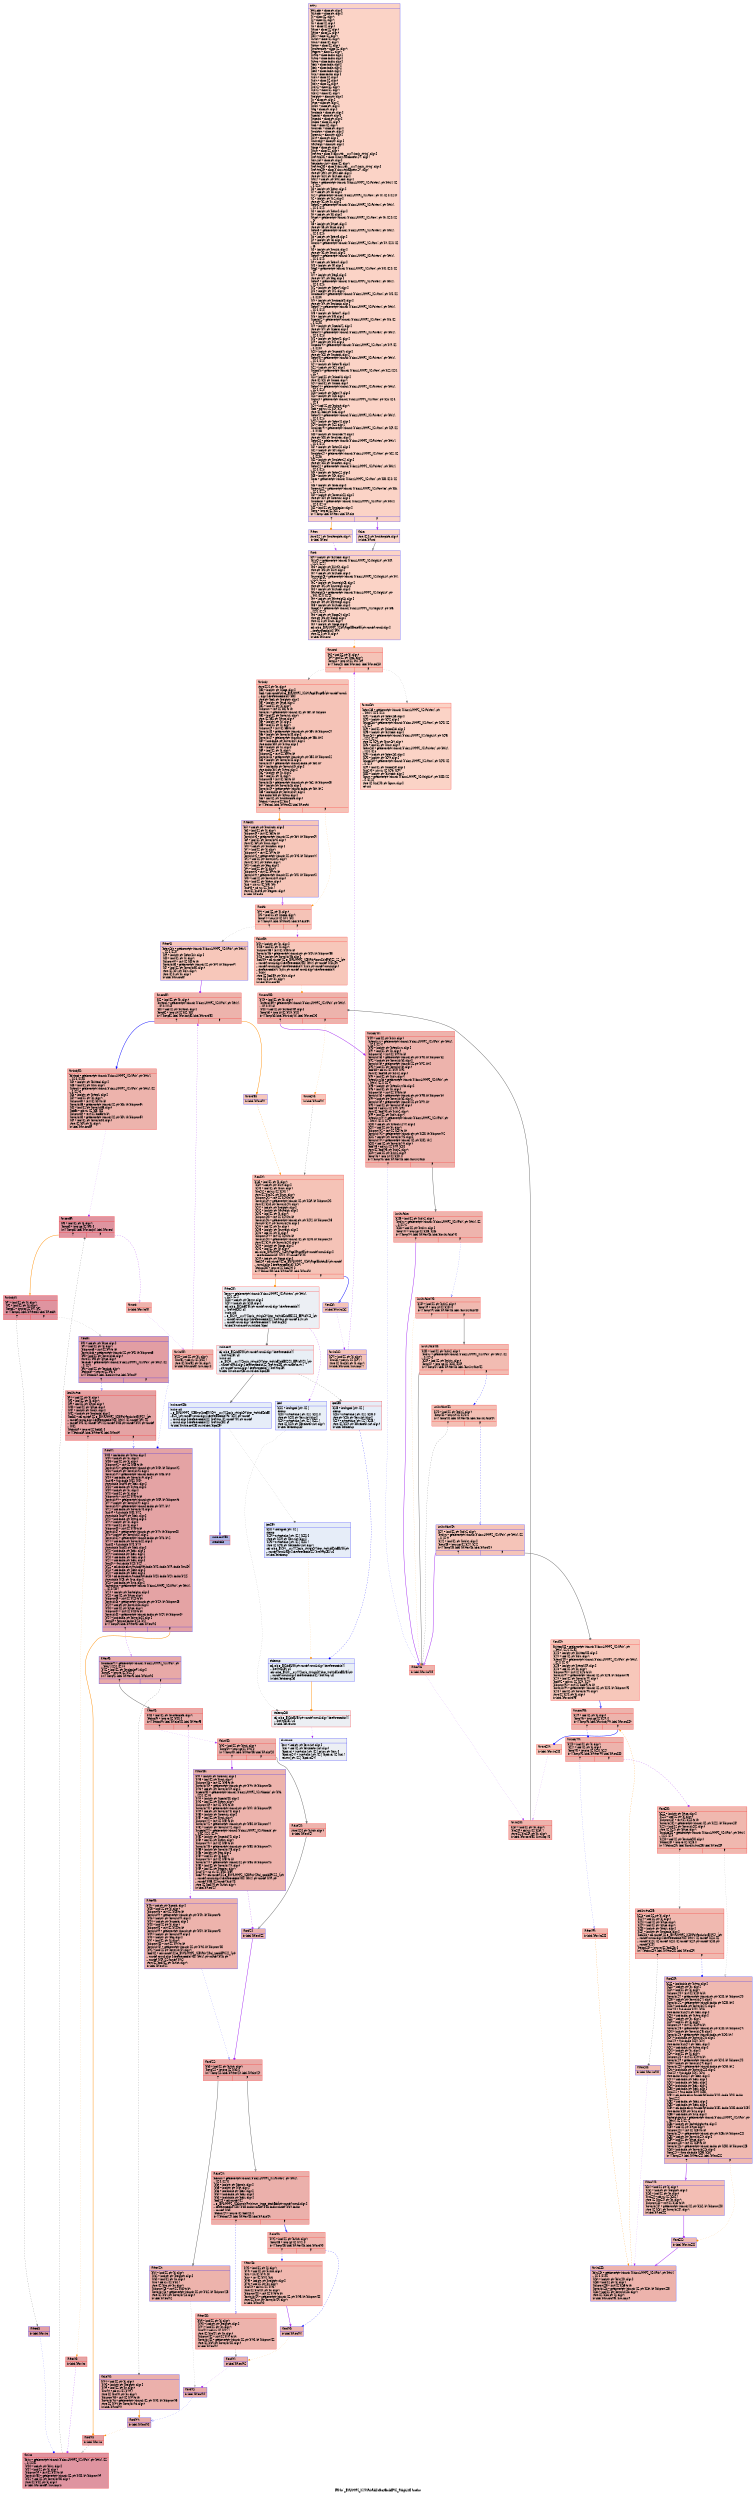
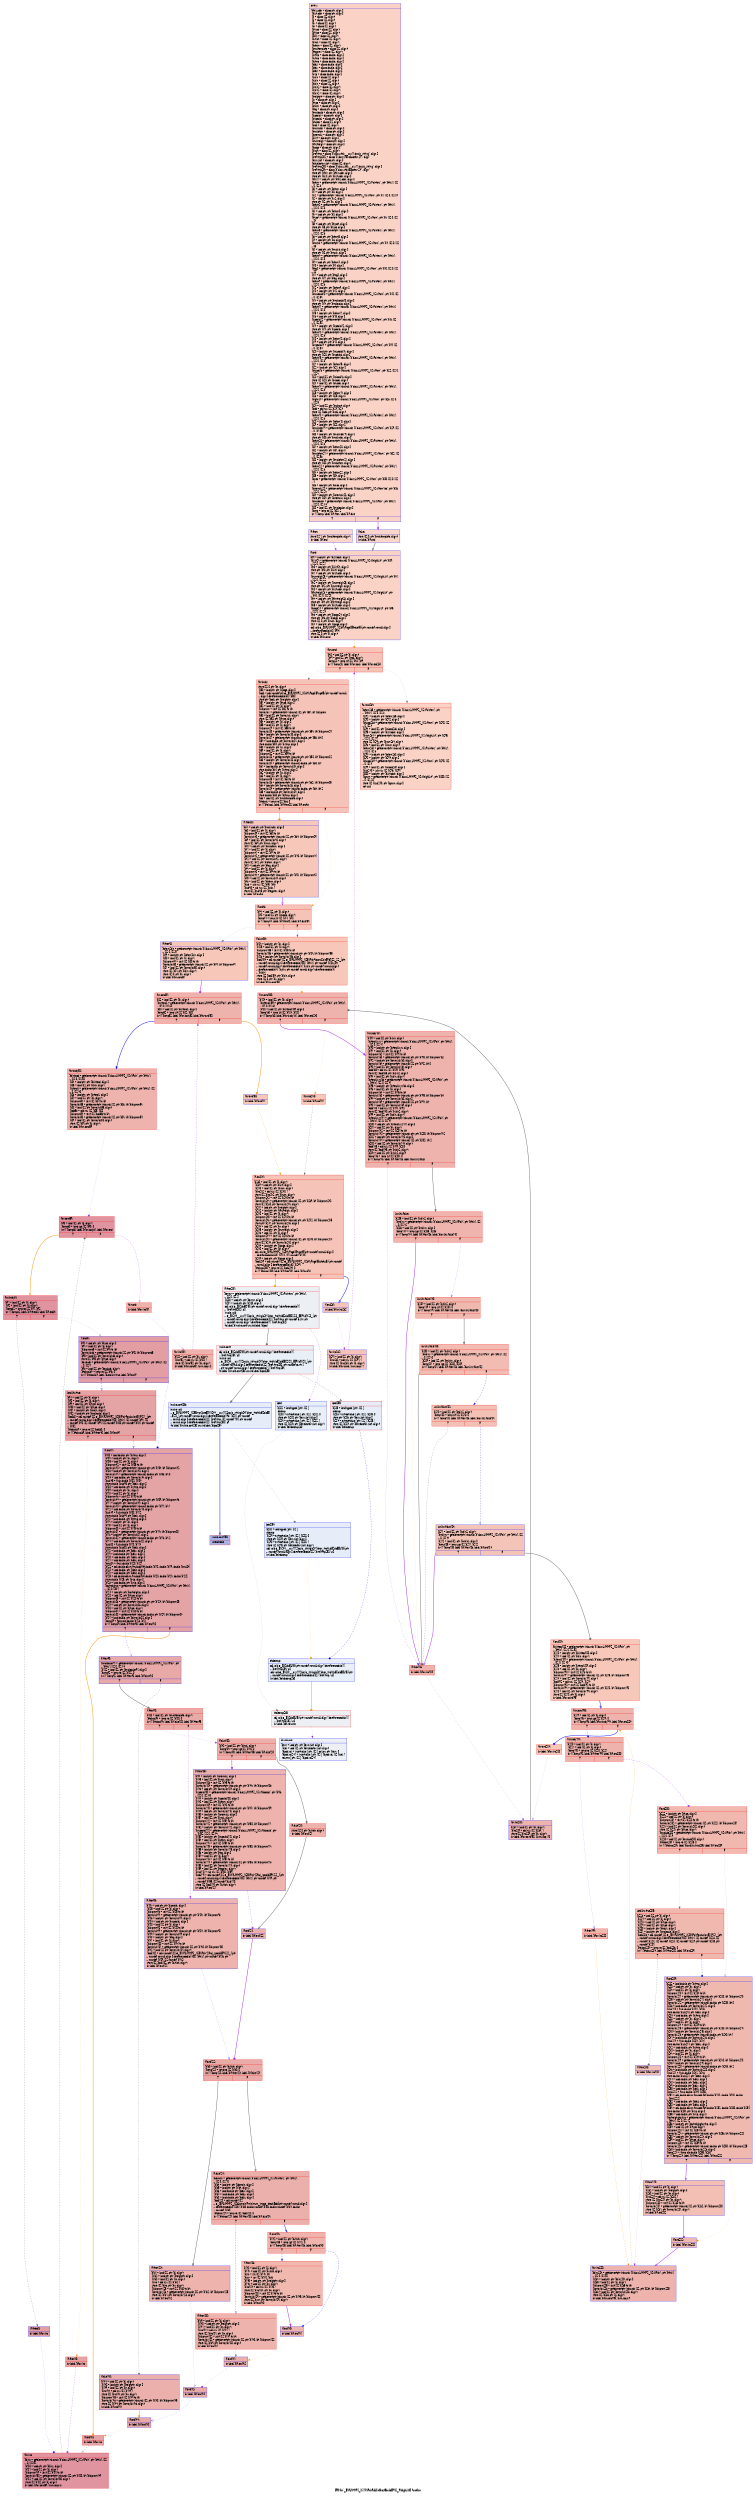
edge "entry:" -> "if.then:": removed
node "for.inc238:": color red -> blue
